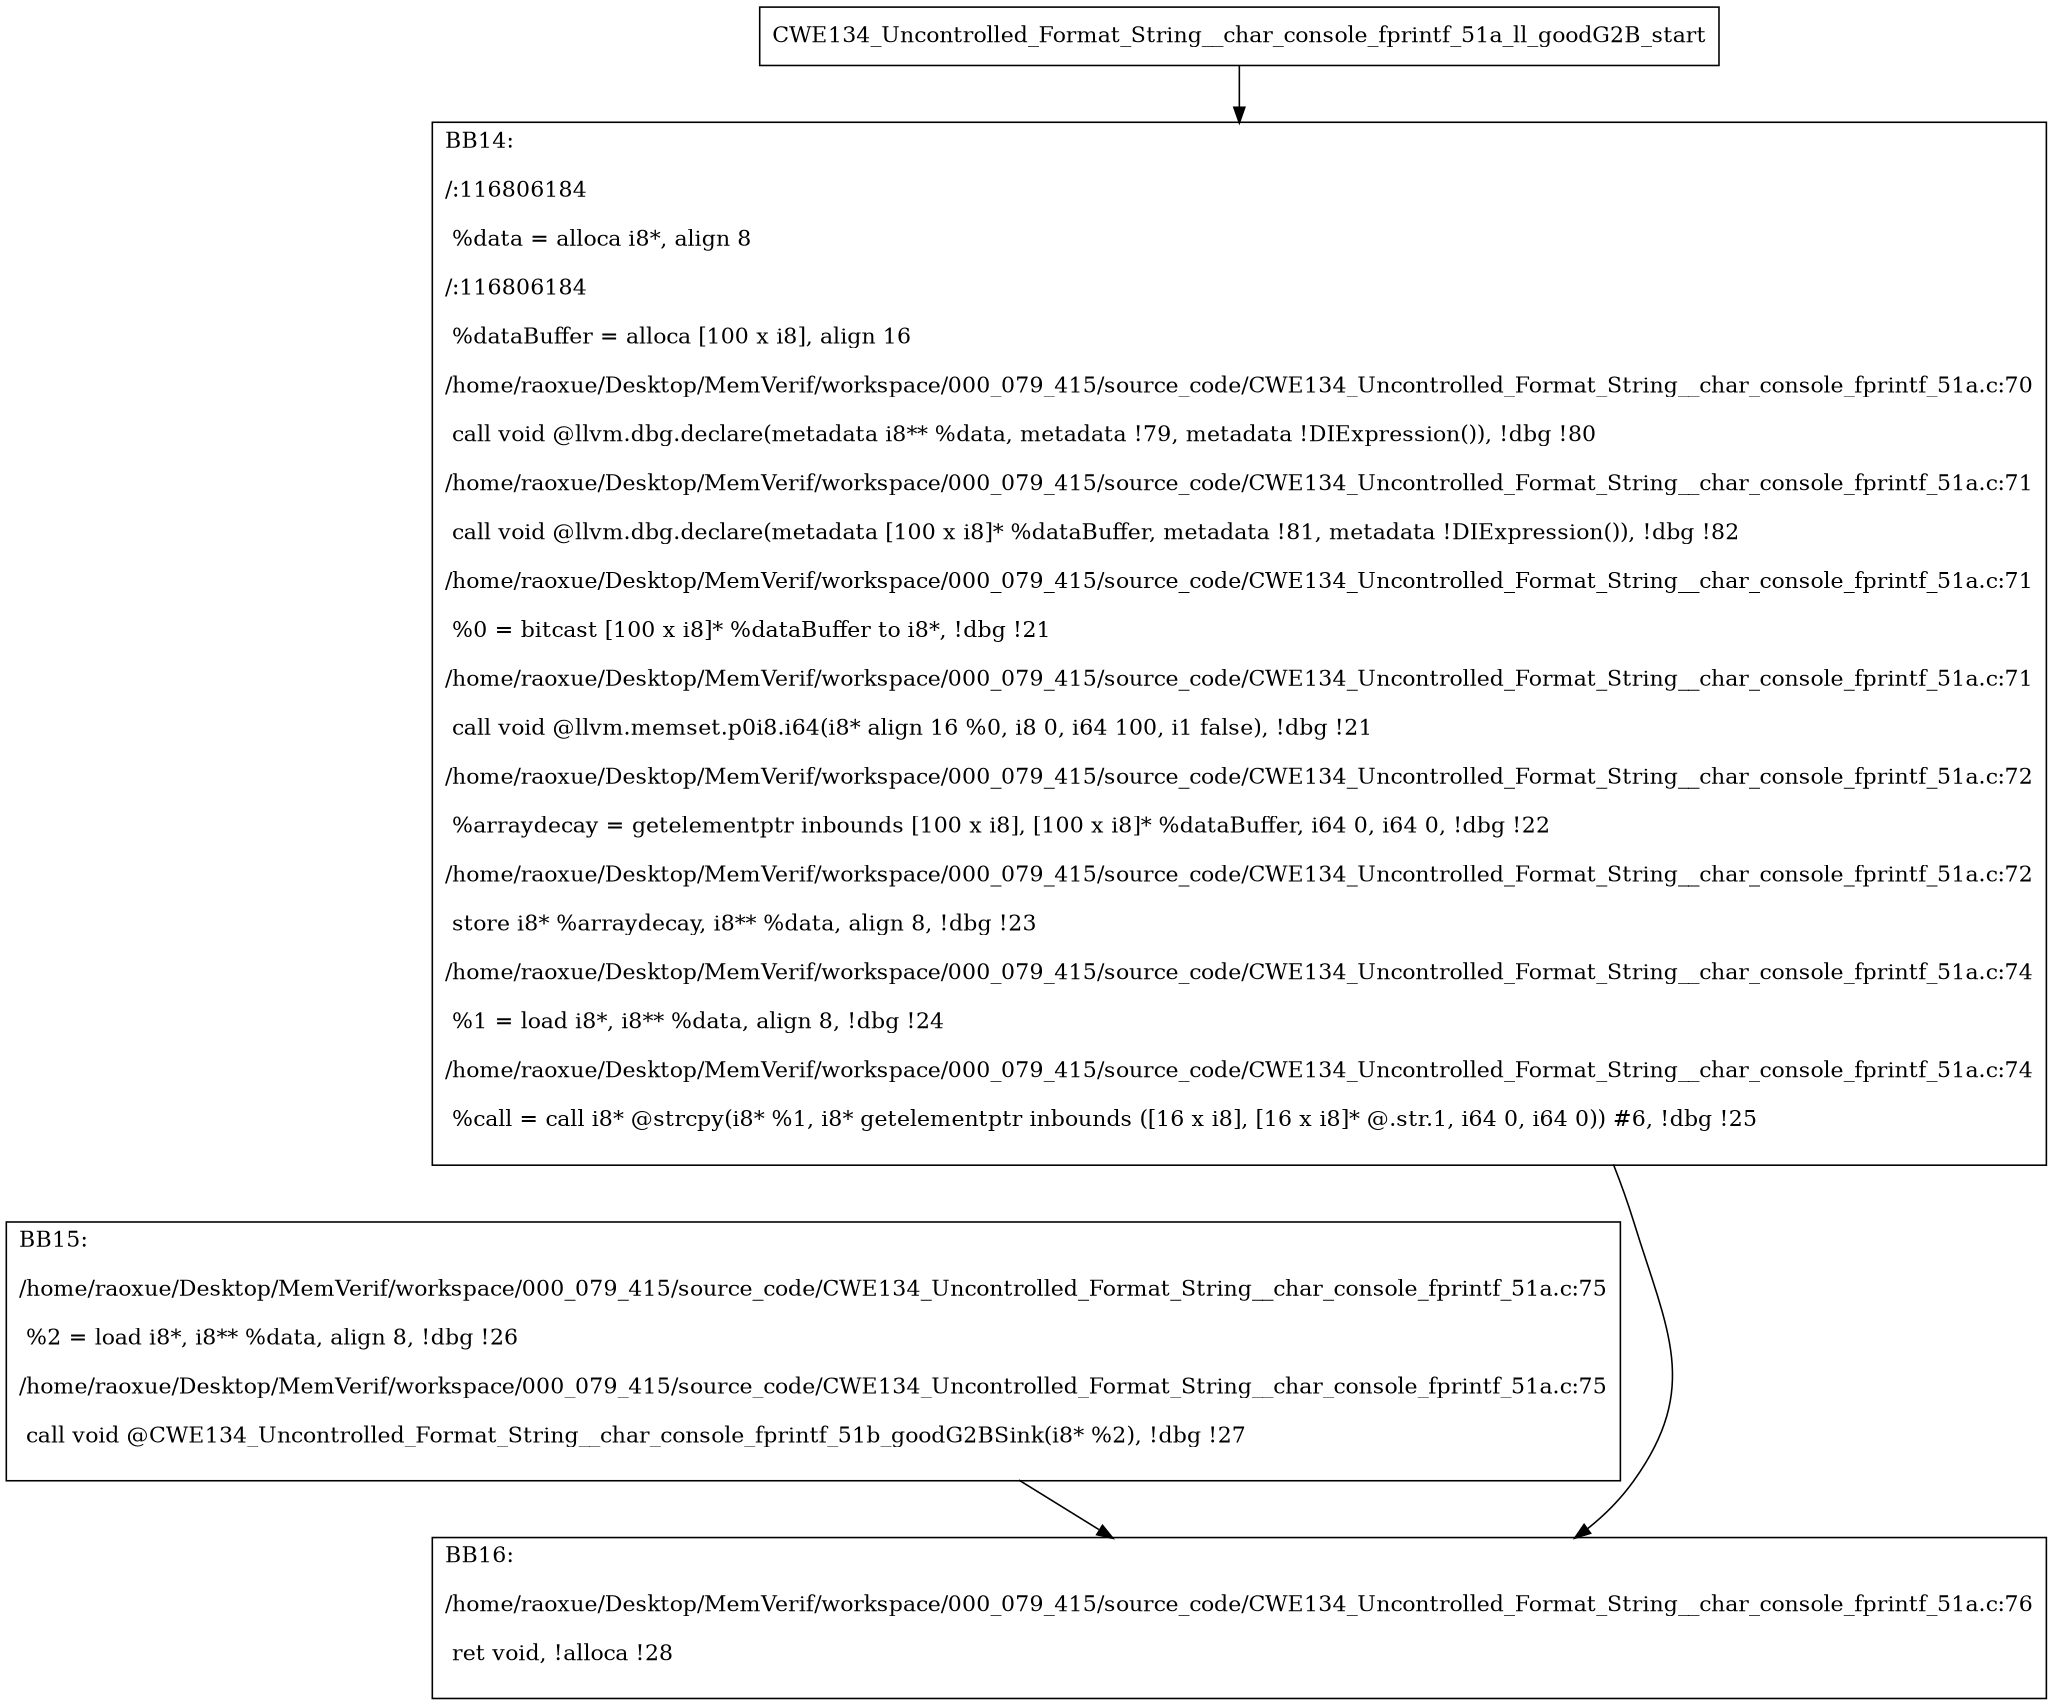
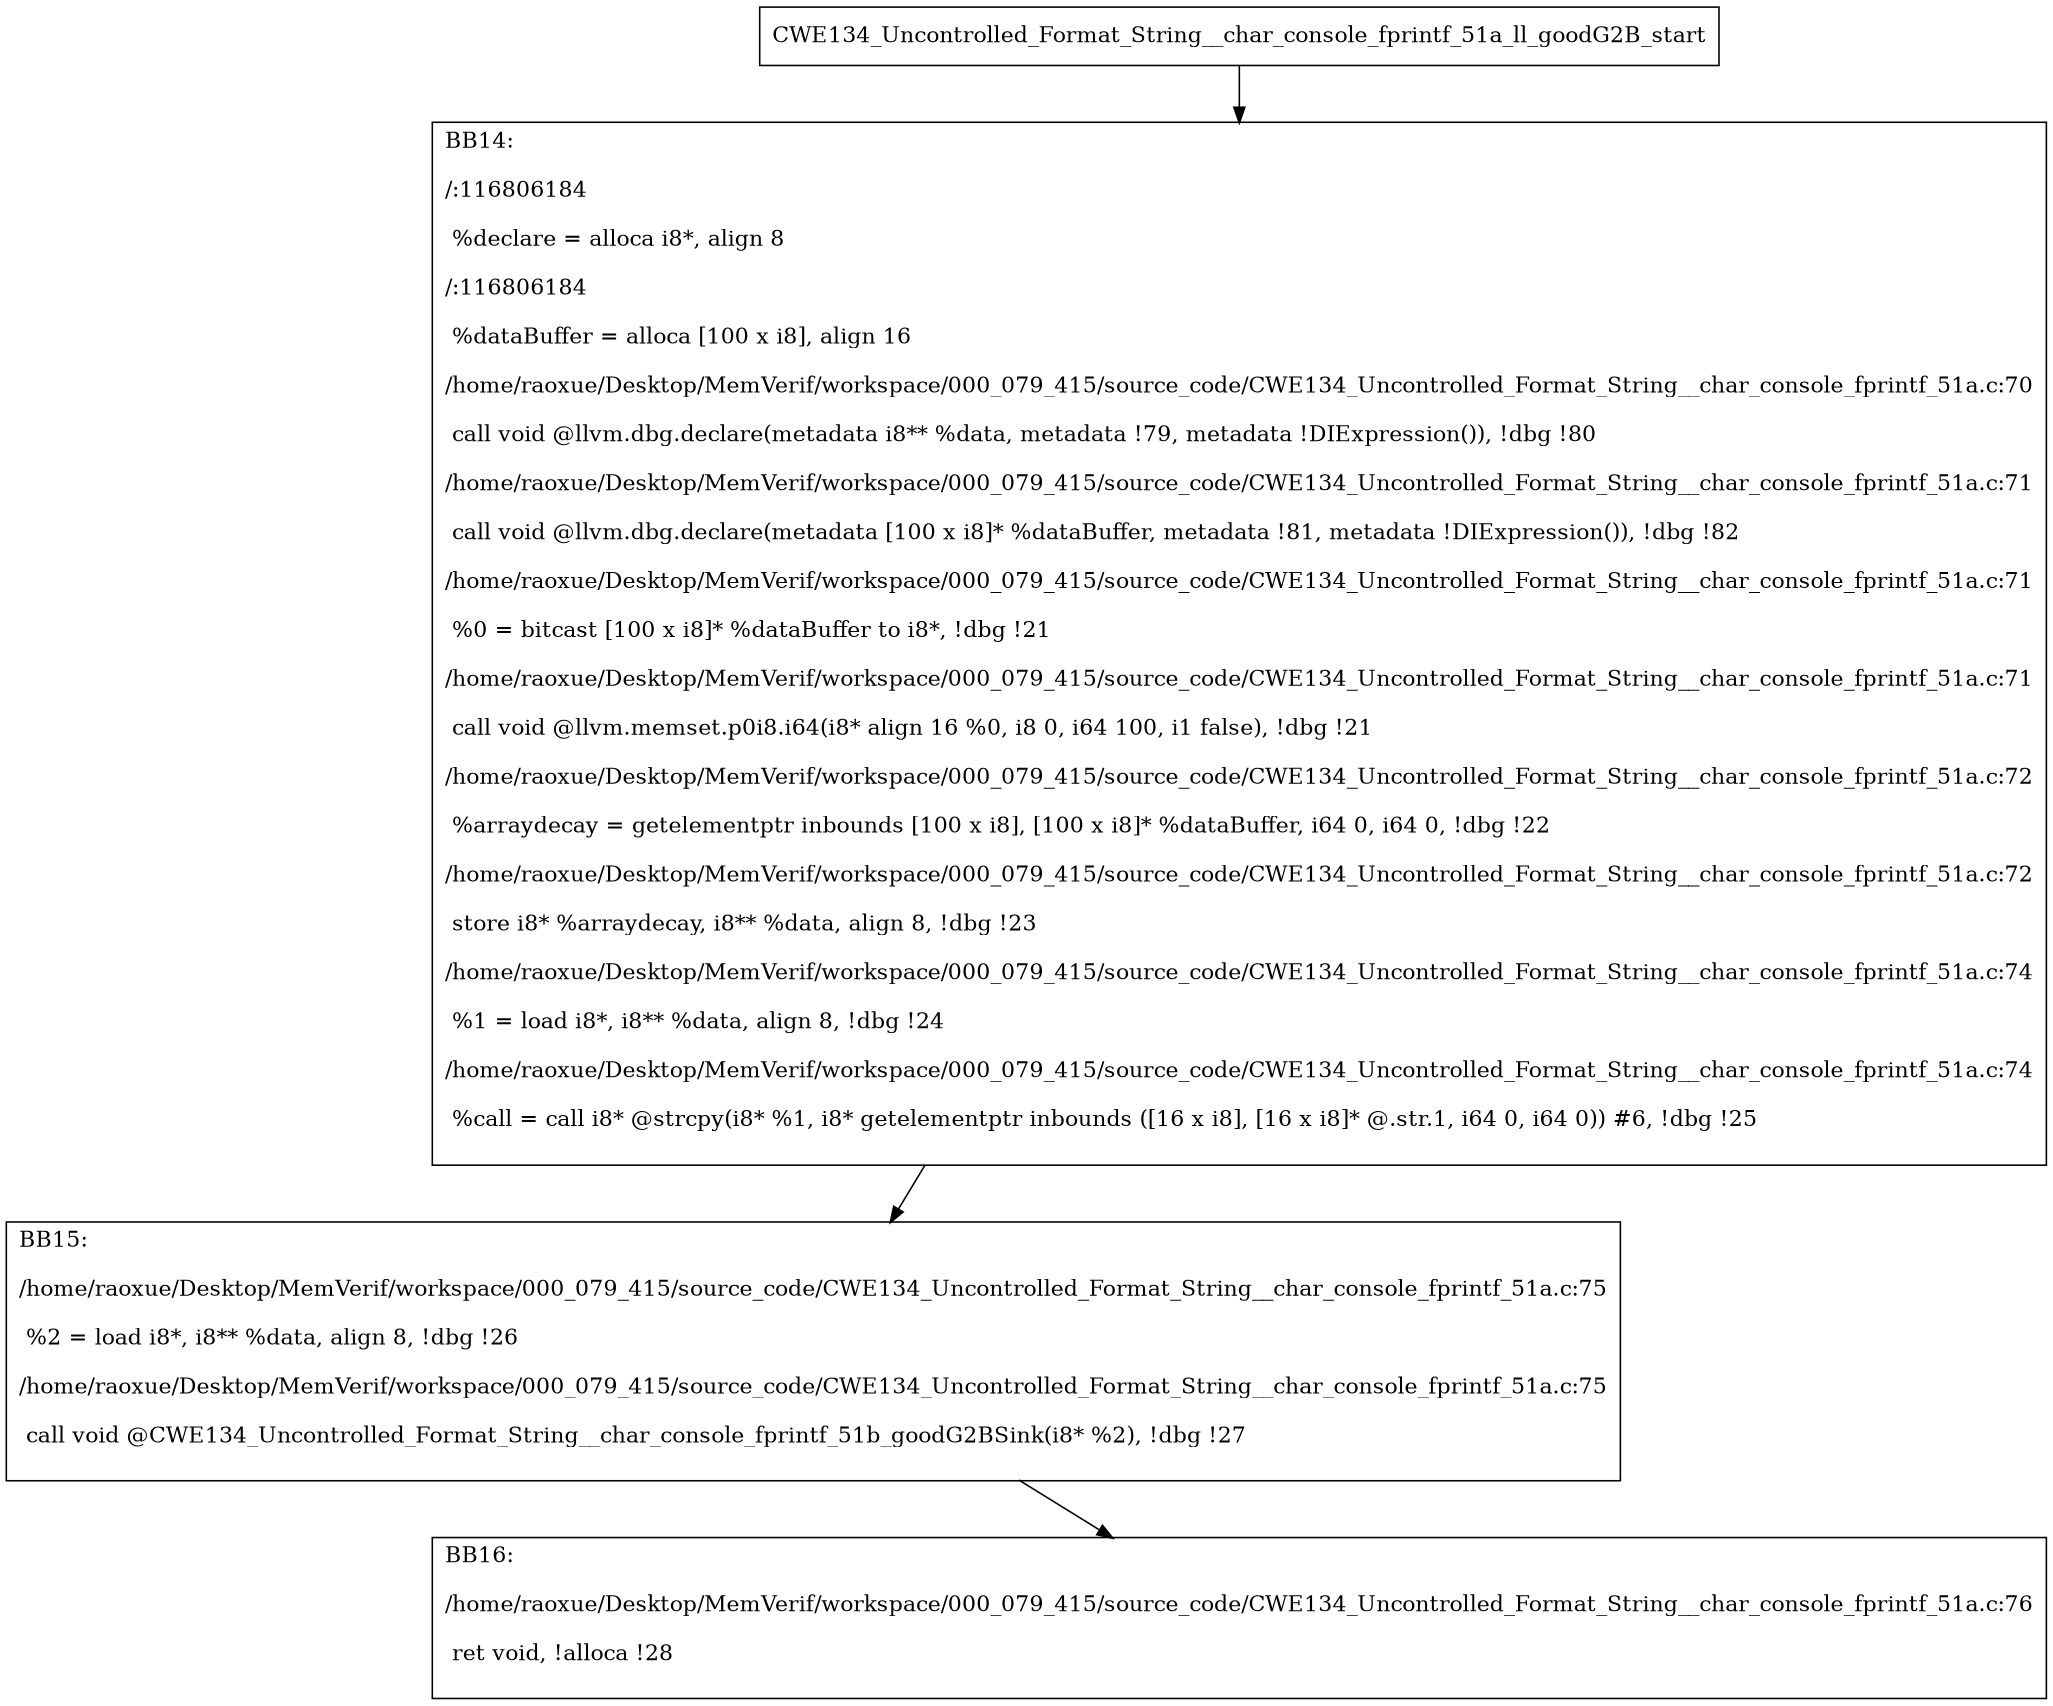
node "BB14:": text "%data = alloca i8*, align 8" -> "%declare = alloca i8*, align 8"
edge "BB14:" -> "BB16:": now "BB14:" -> "BB15:"
